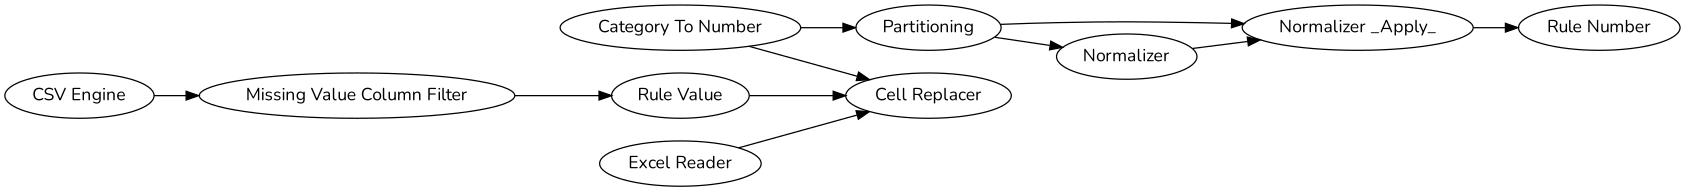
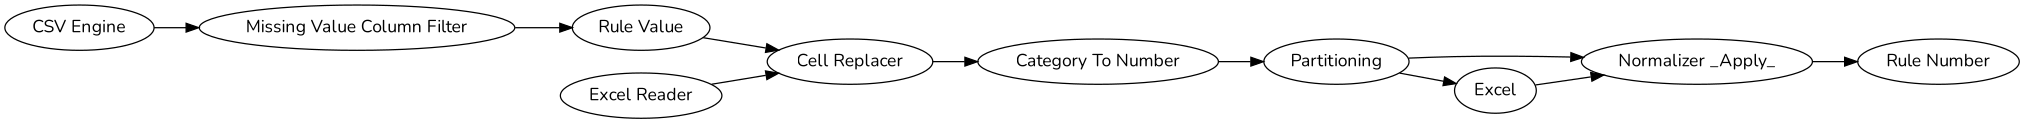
node "Normalizer": label "Normalizer" -> "Excel"
edge "Category To Number" -> "Cell Replacer": reversed
